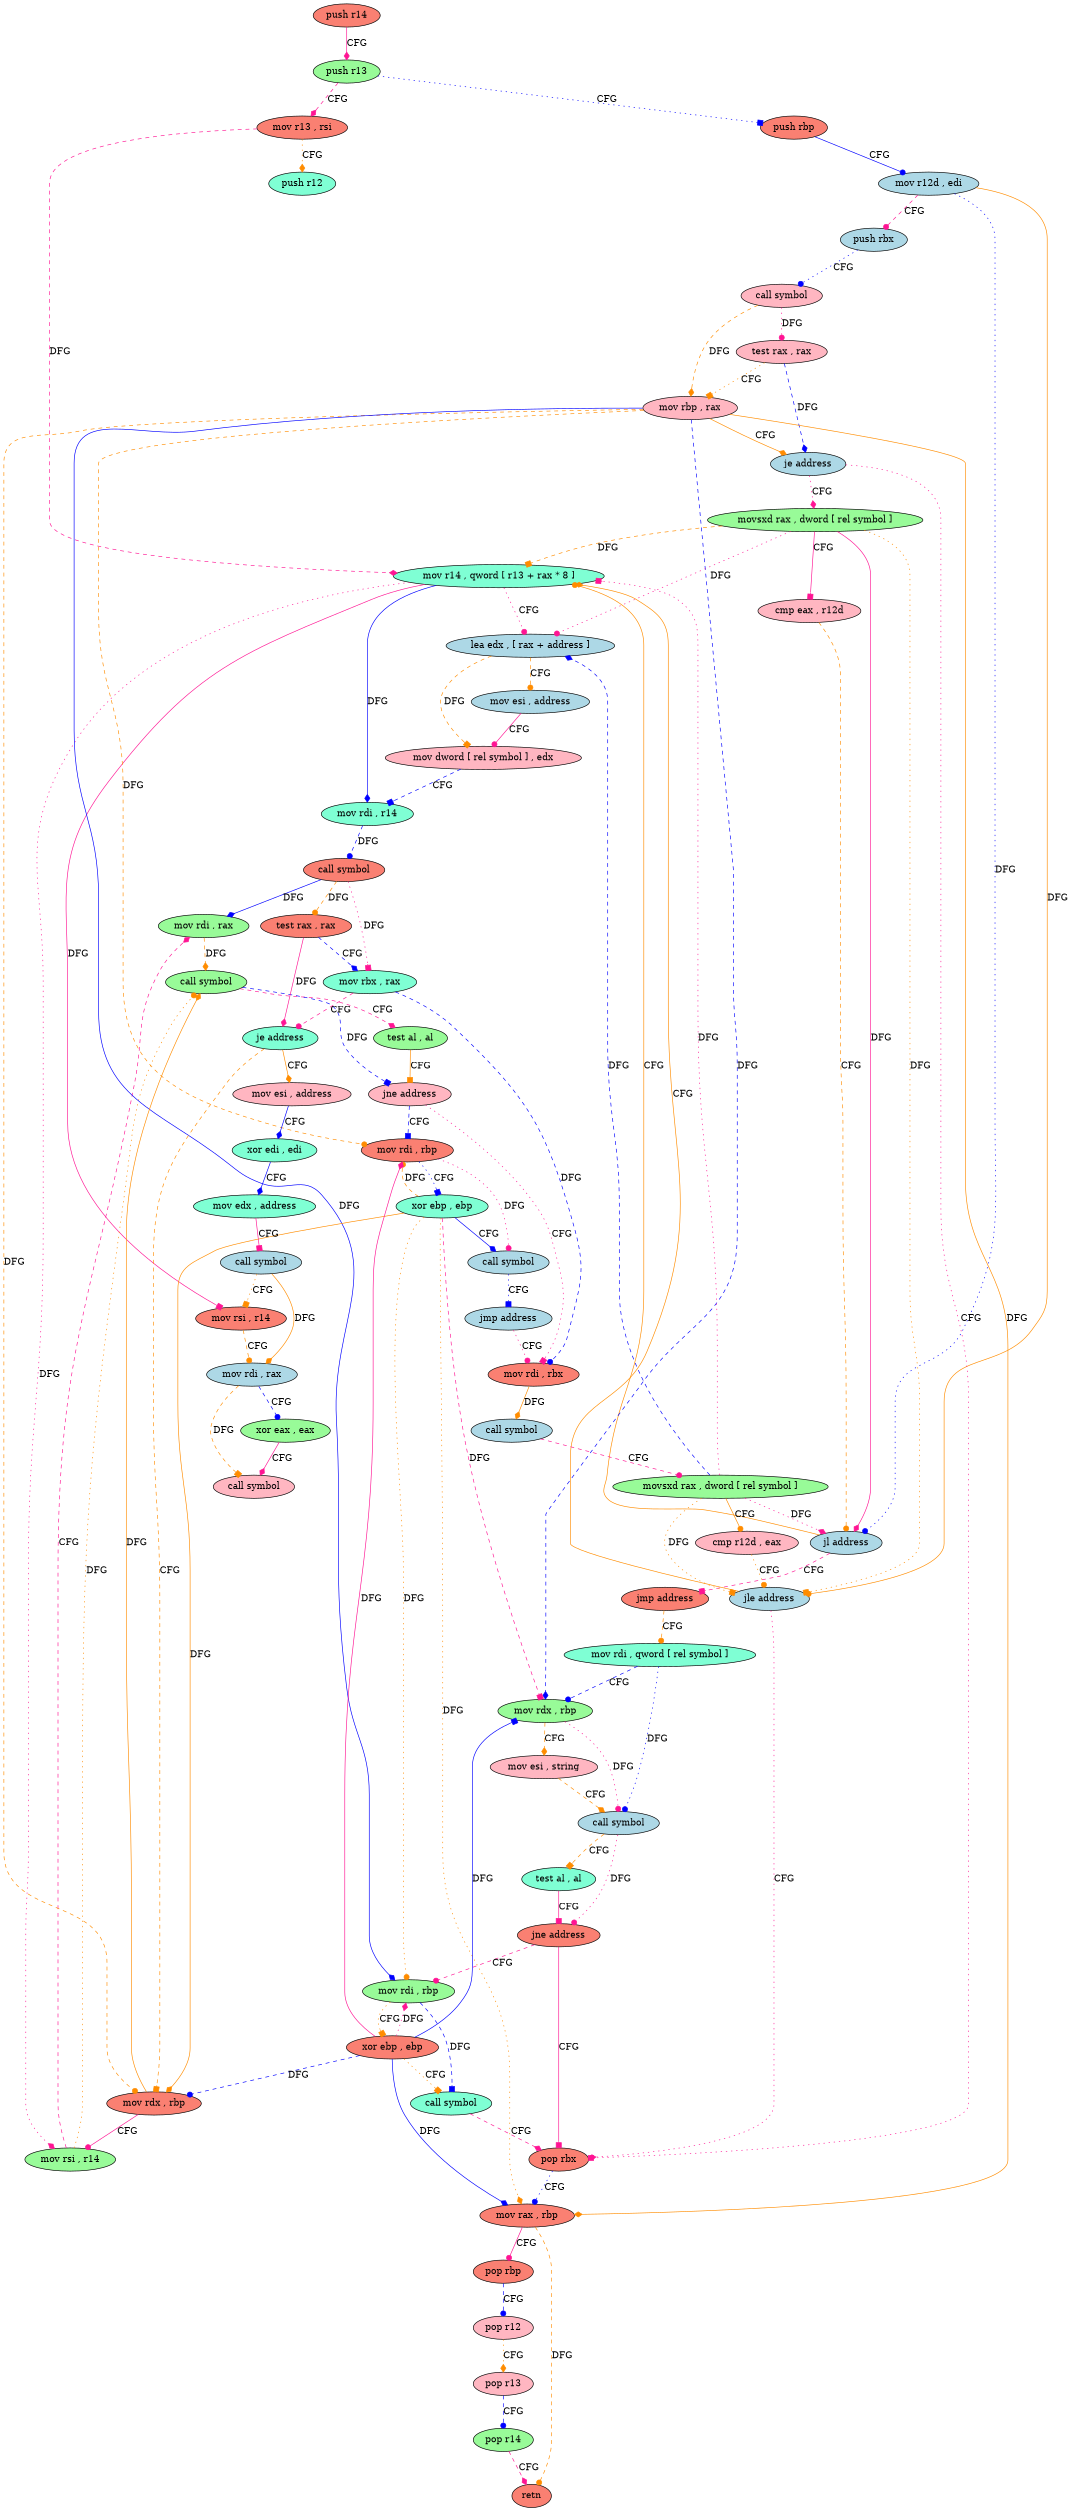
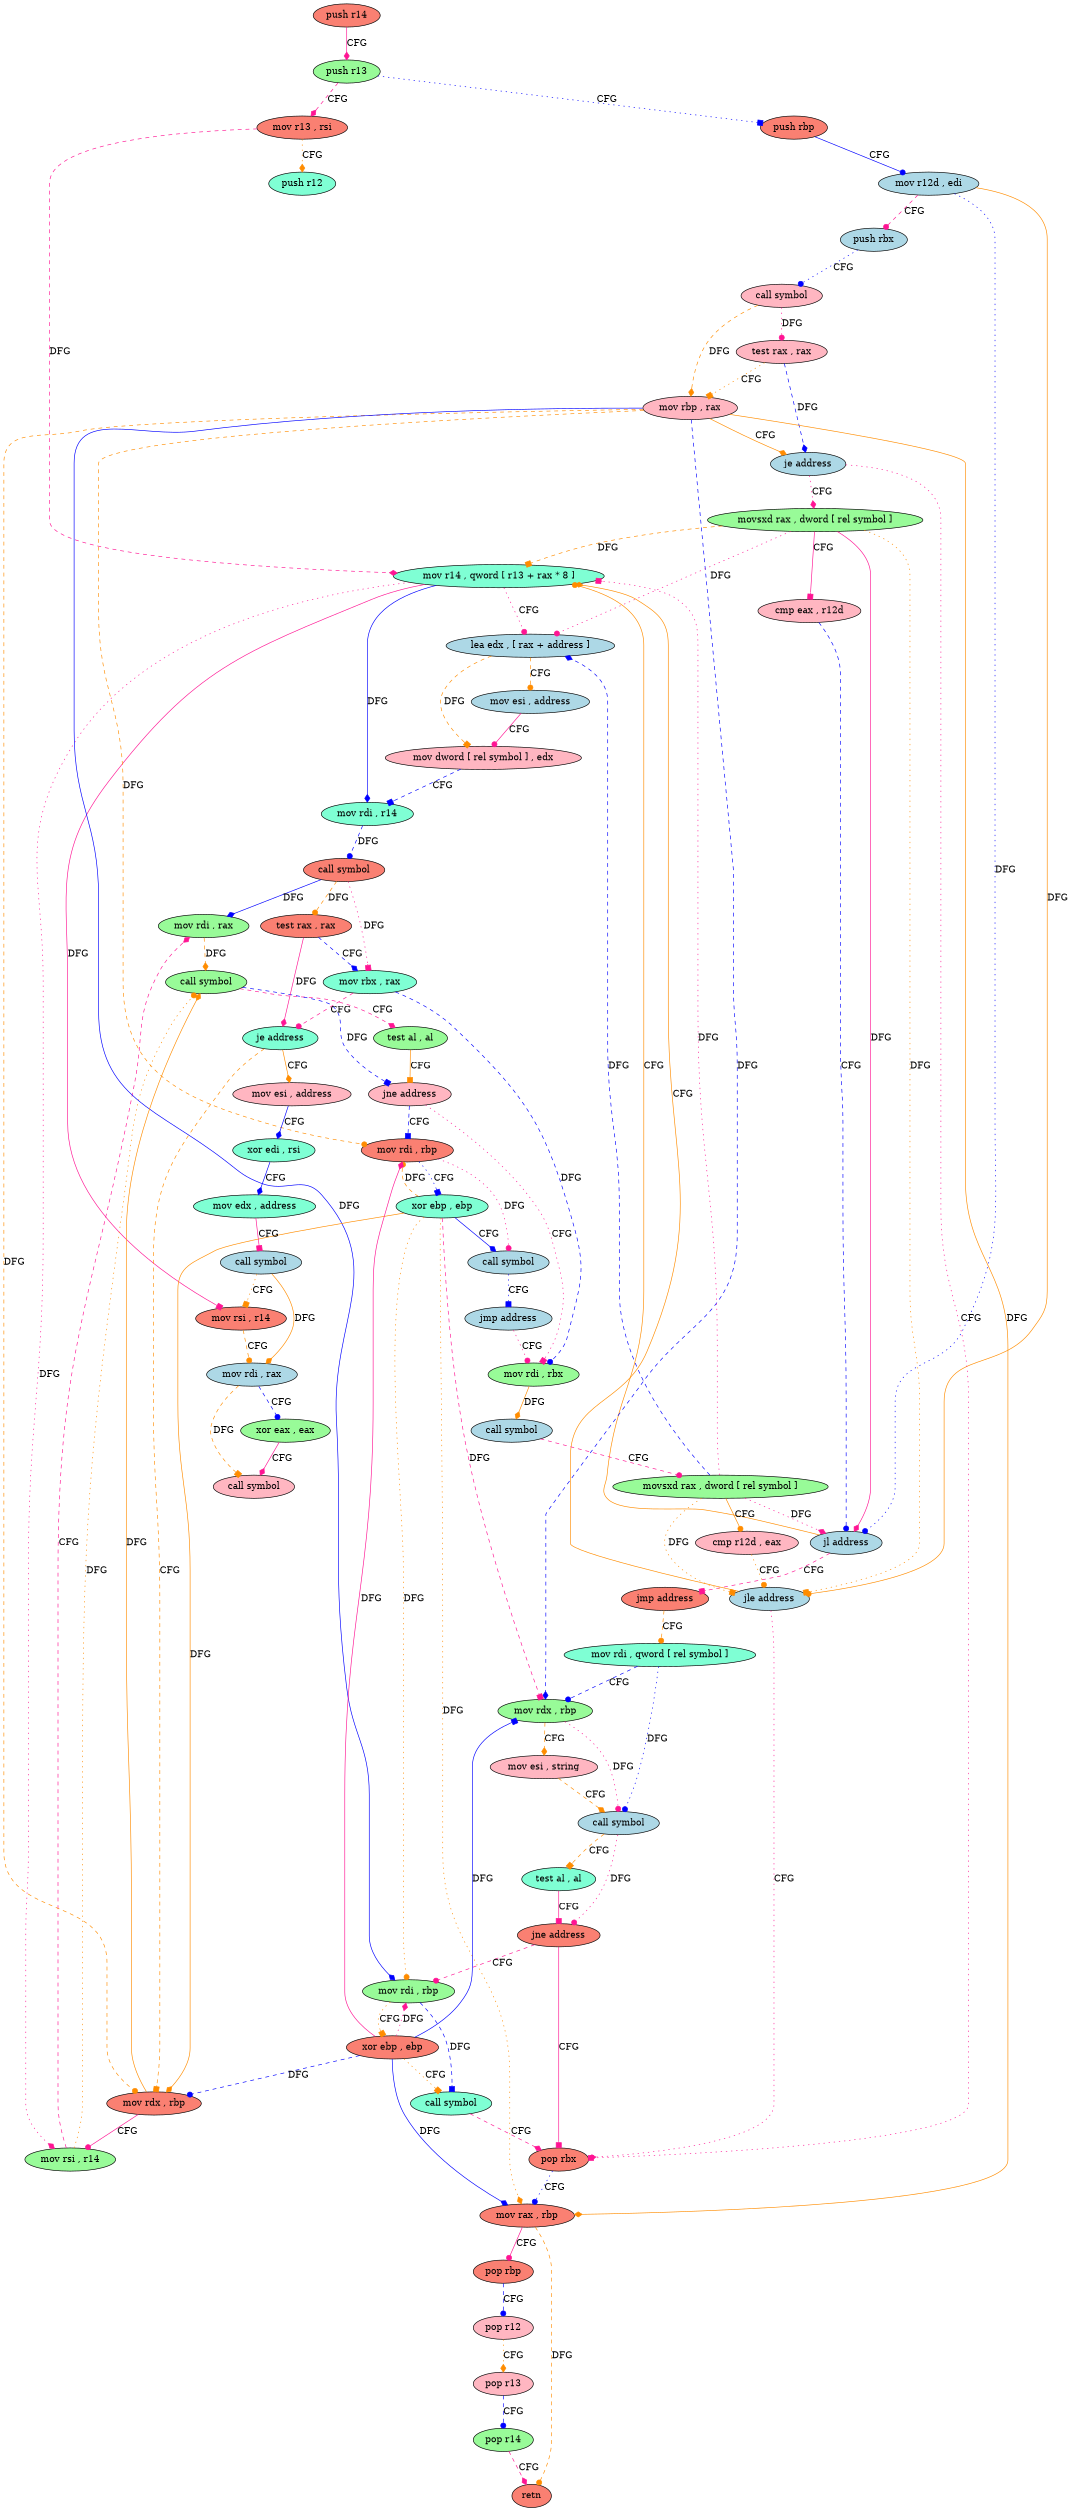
edge "cmp eax , r12d" -> "jl address": color darkorange -> blue
node "xor edi , edi": label "xor edi , edi" -> "xor edi , rsi"
node "mov rdi , rbx": fillcolor salmon -> palegreen
